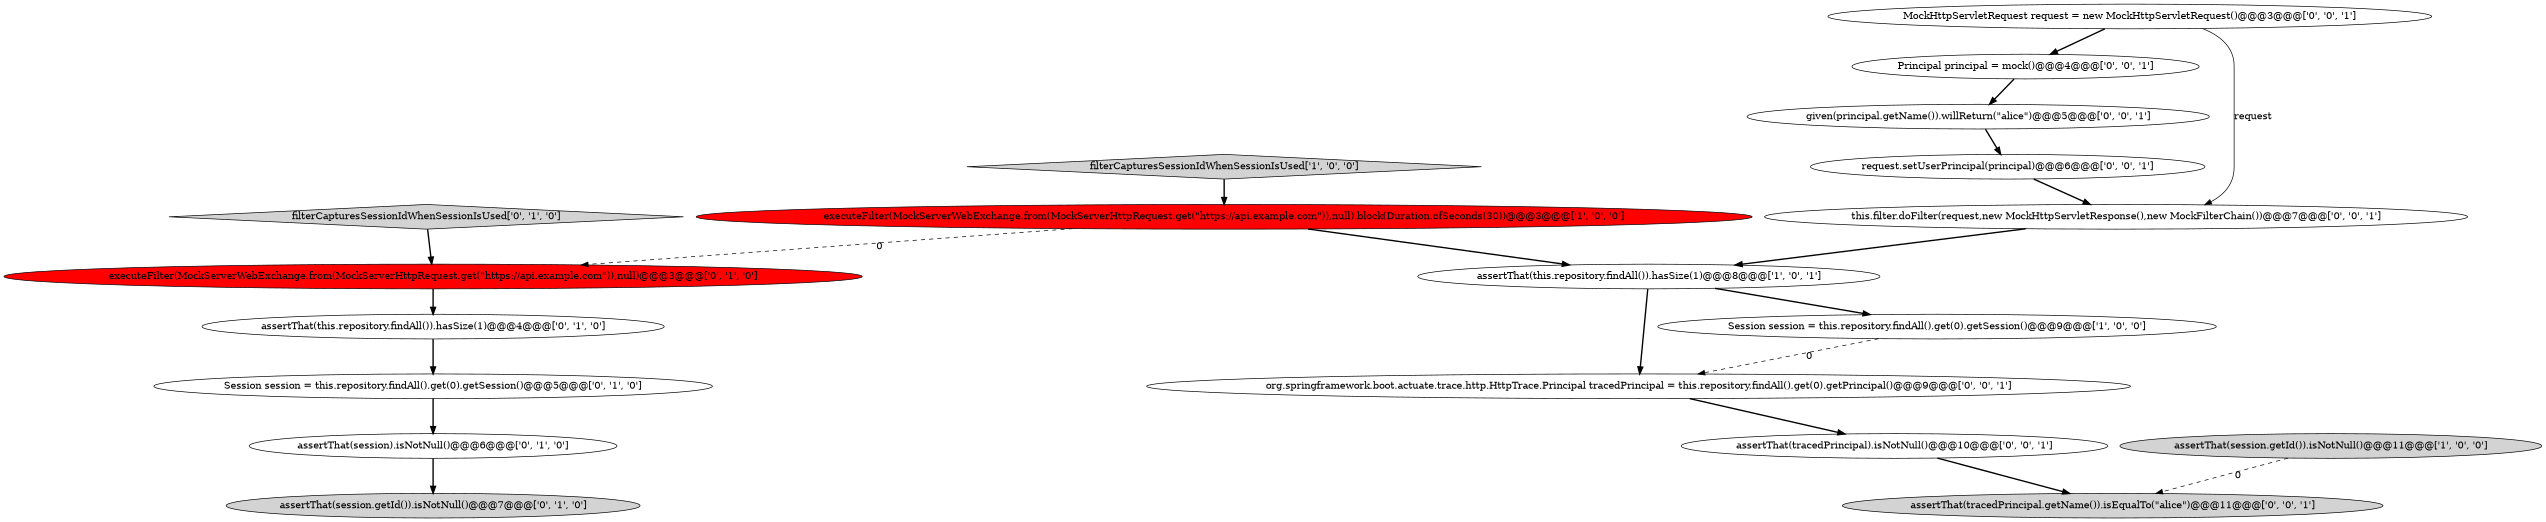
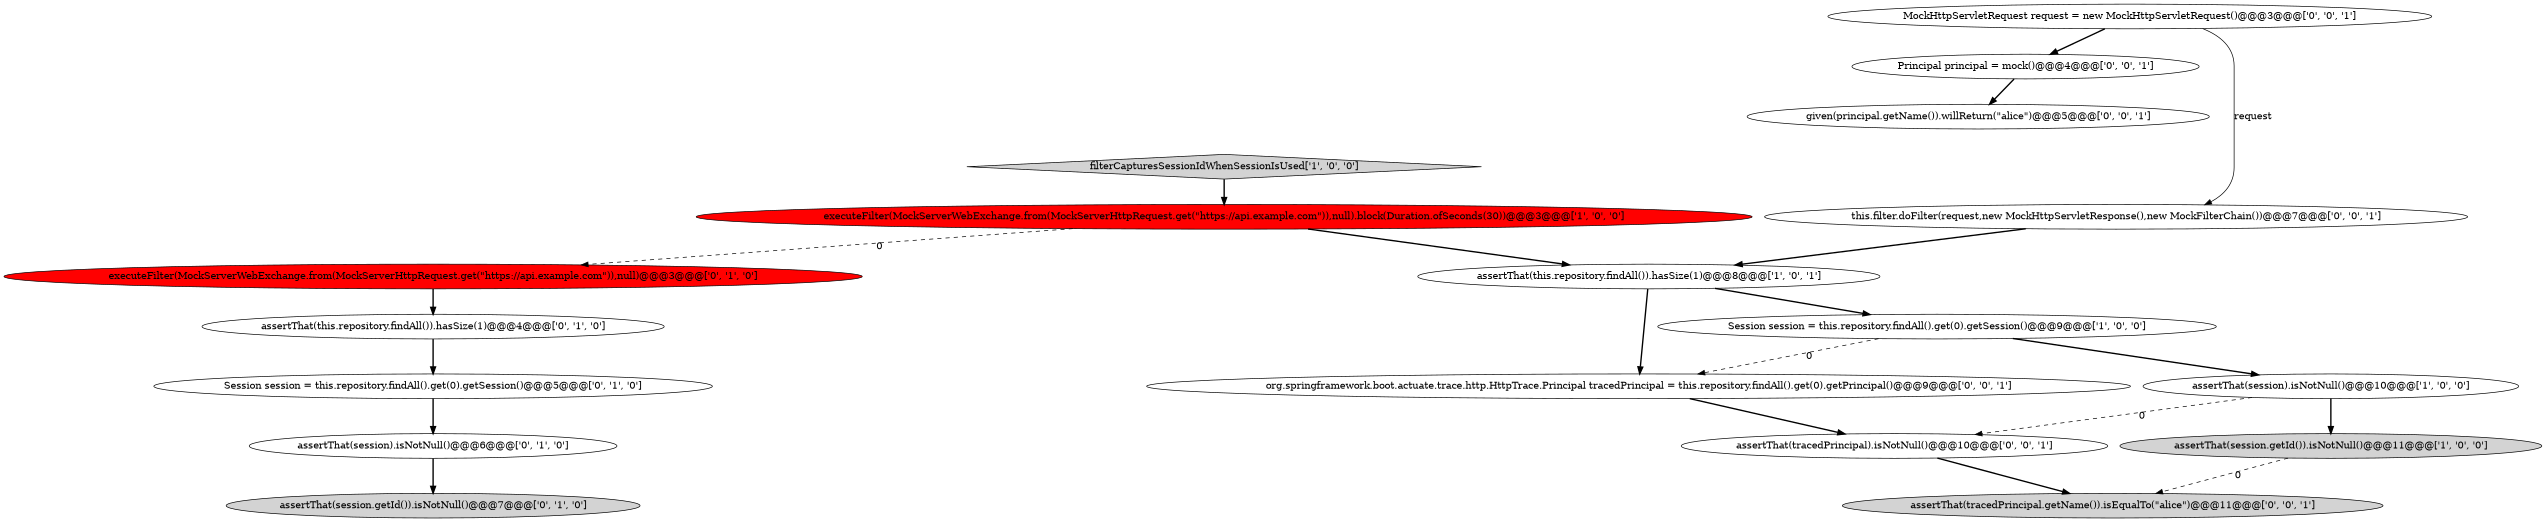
node "request.setUserPrincipal(principal)@@@6@@@['0', '0', '1']": removed
node "filterCapturesSessionIdWhenSessionIsUsed['0', '1', '0']": removed
node "assertThat(session).isNotNull()@@@10@@@['1', '0', '0']": added
